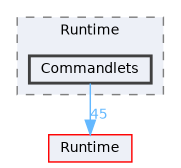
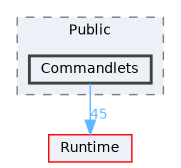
cluster "Runtime": label "Runtime" -> "Public"
